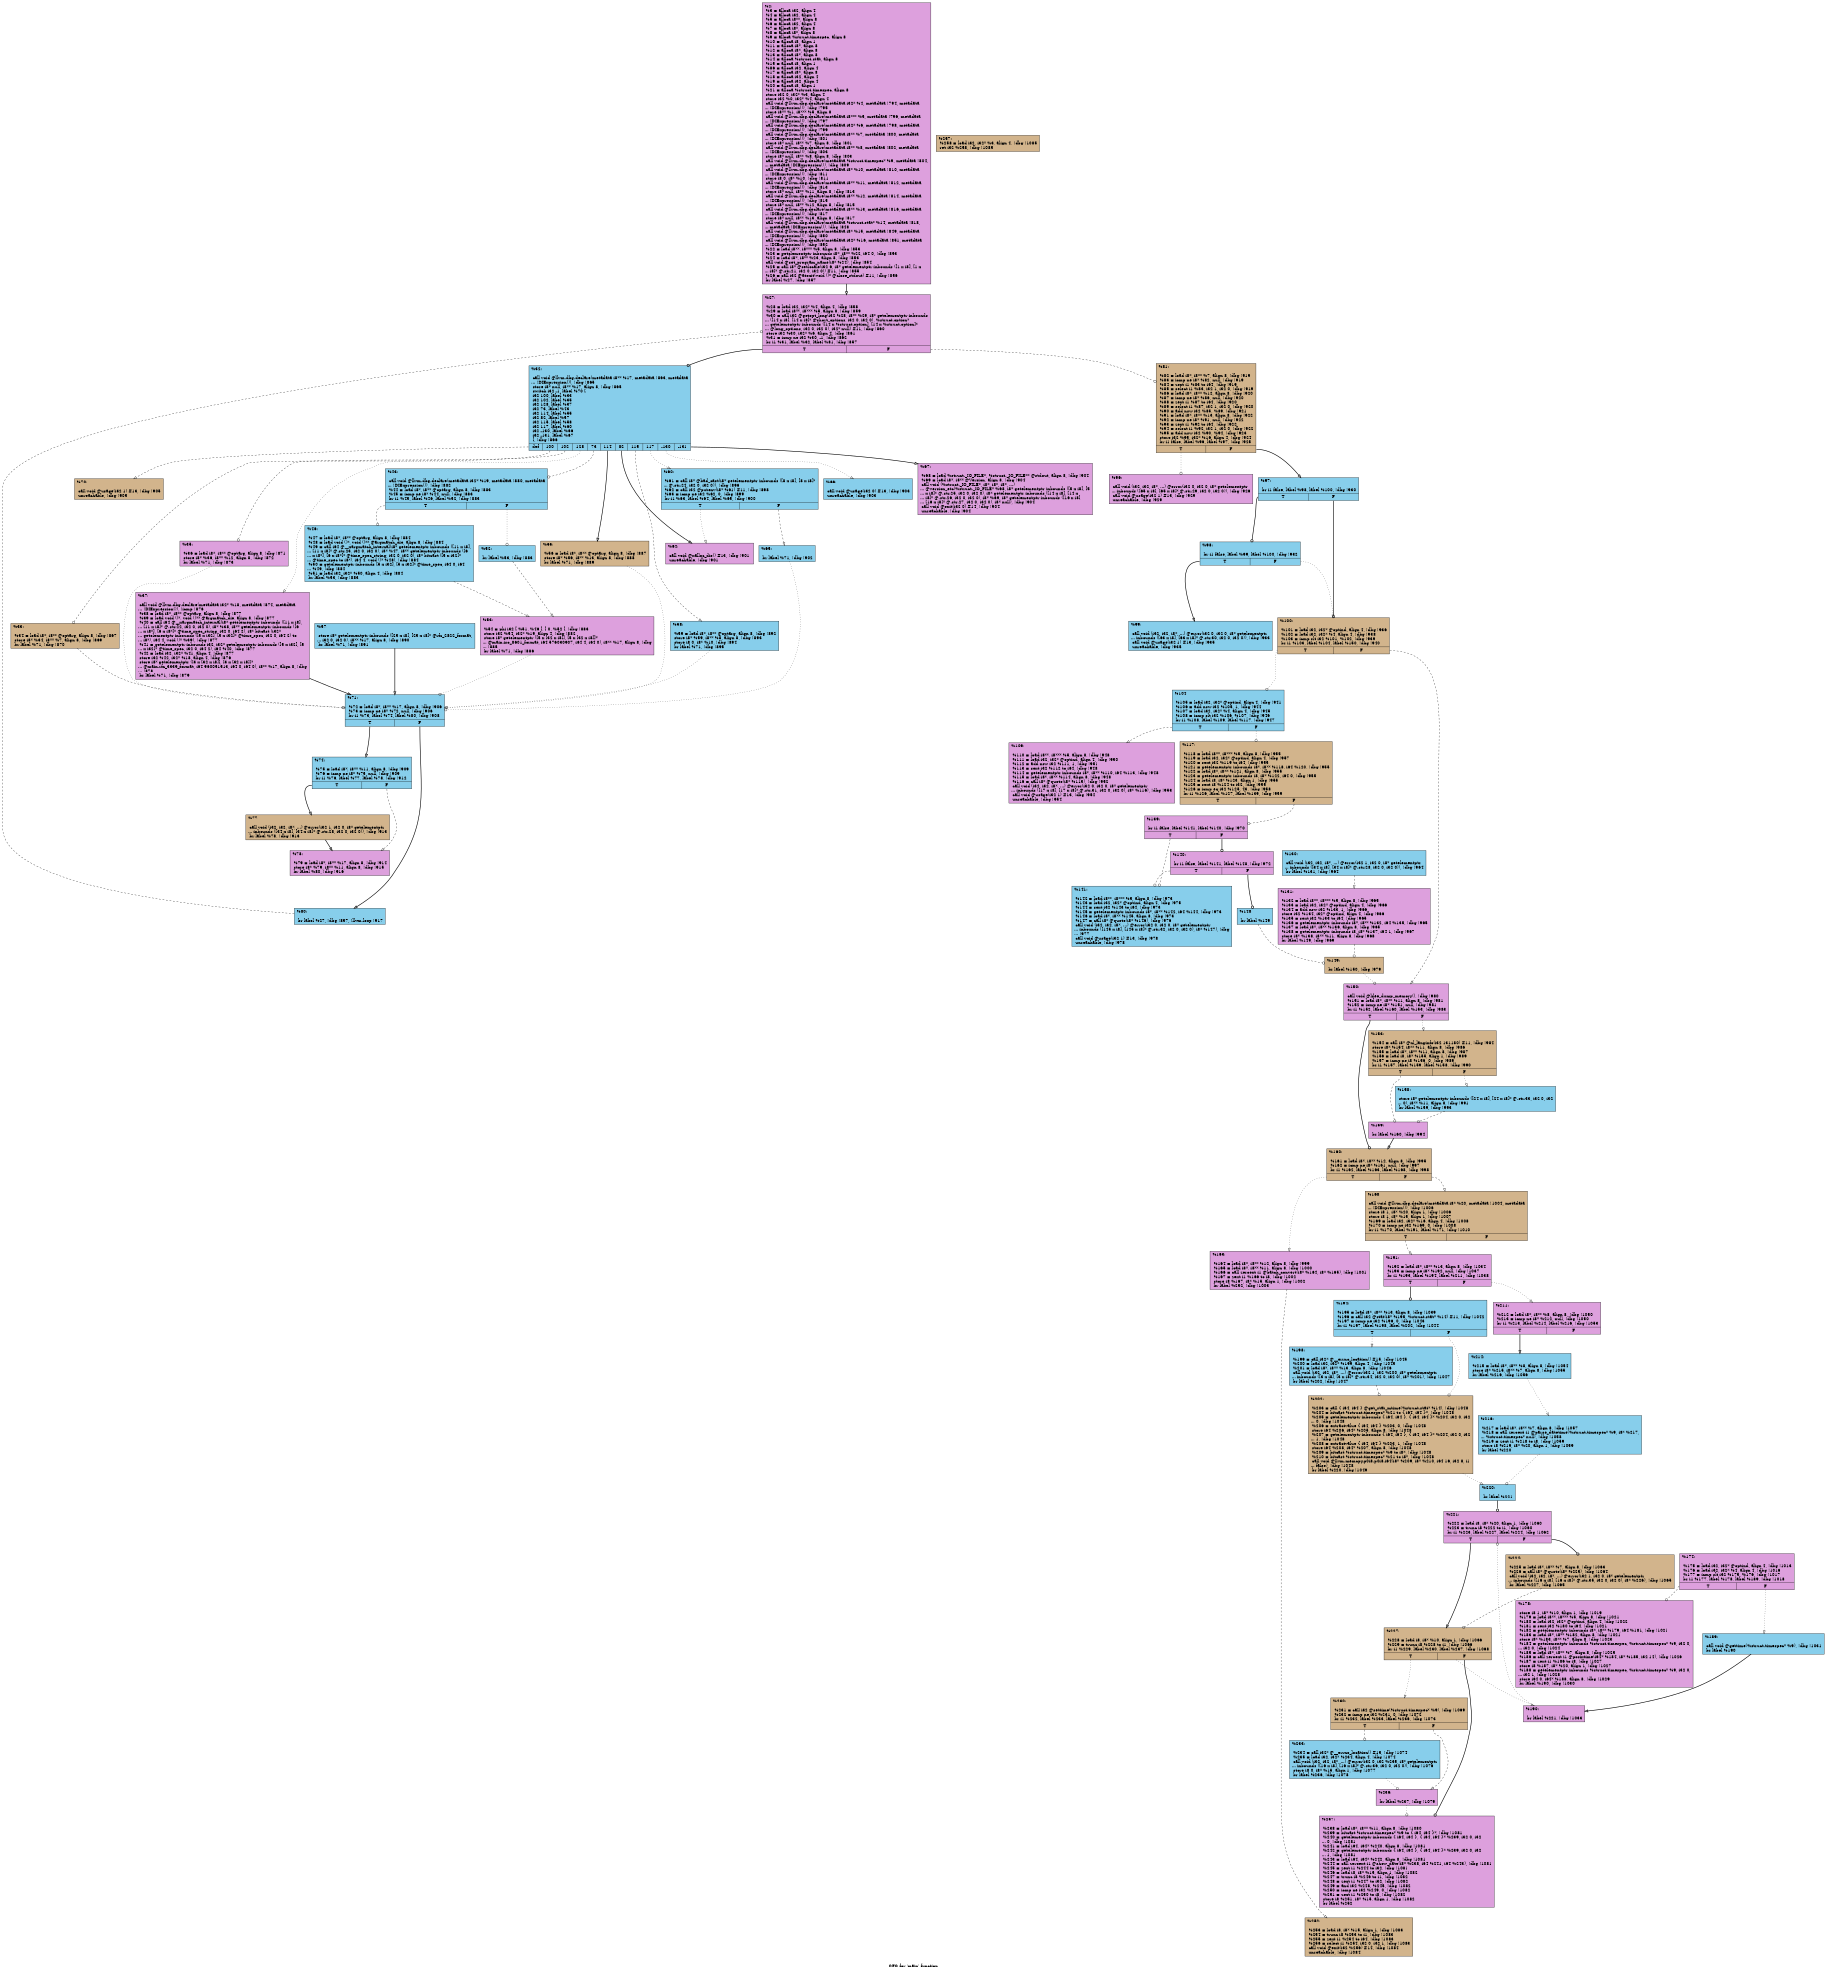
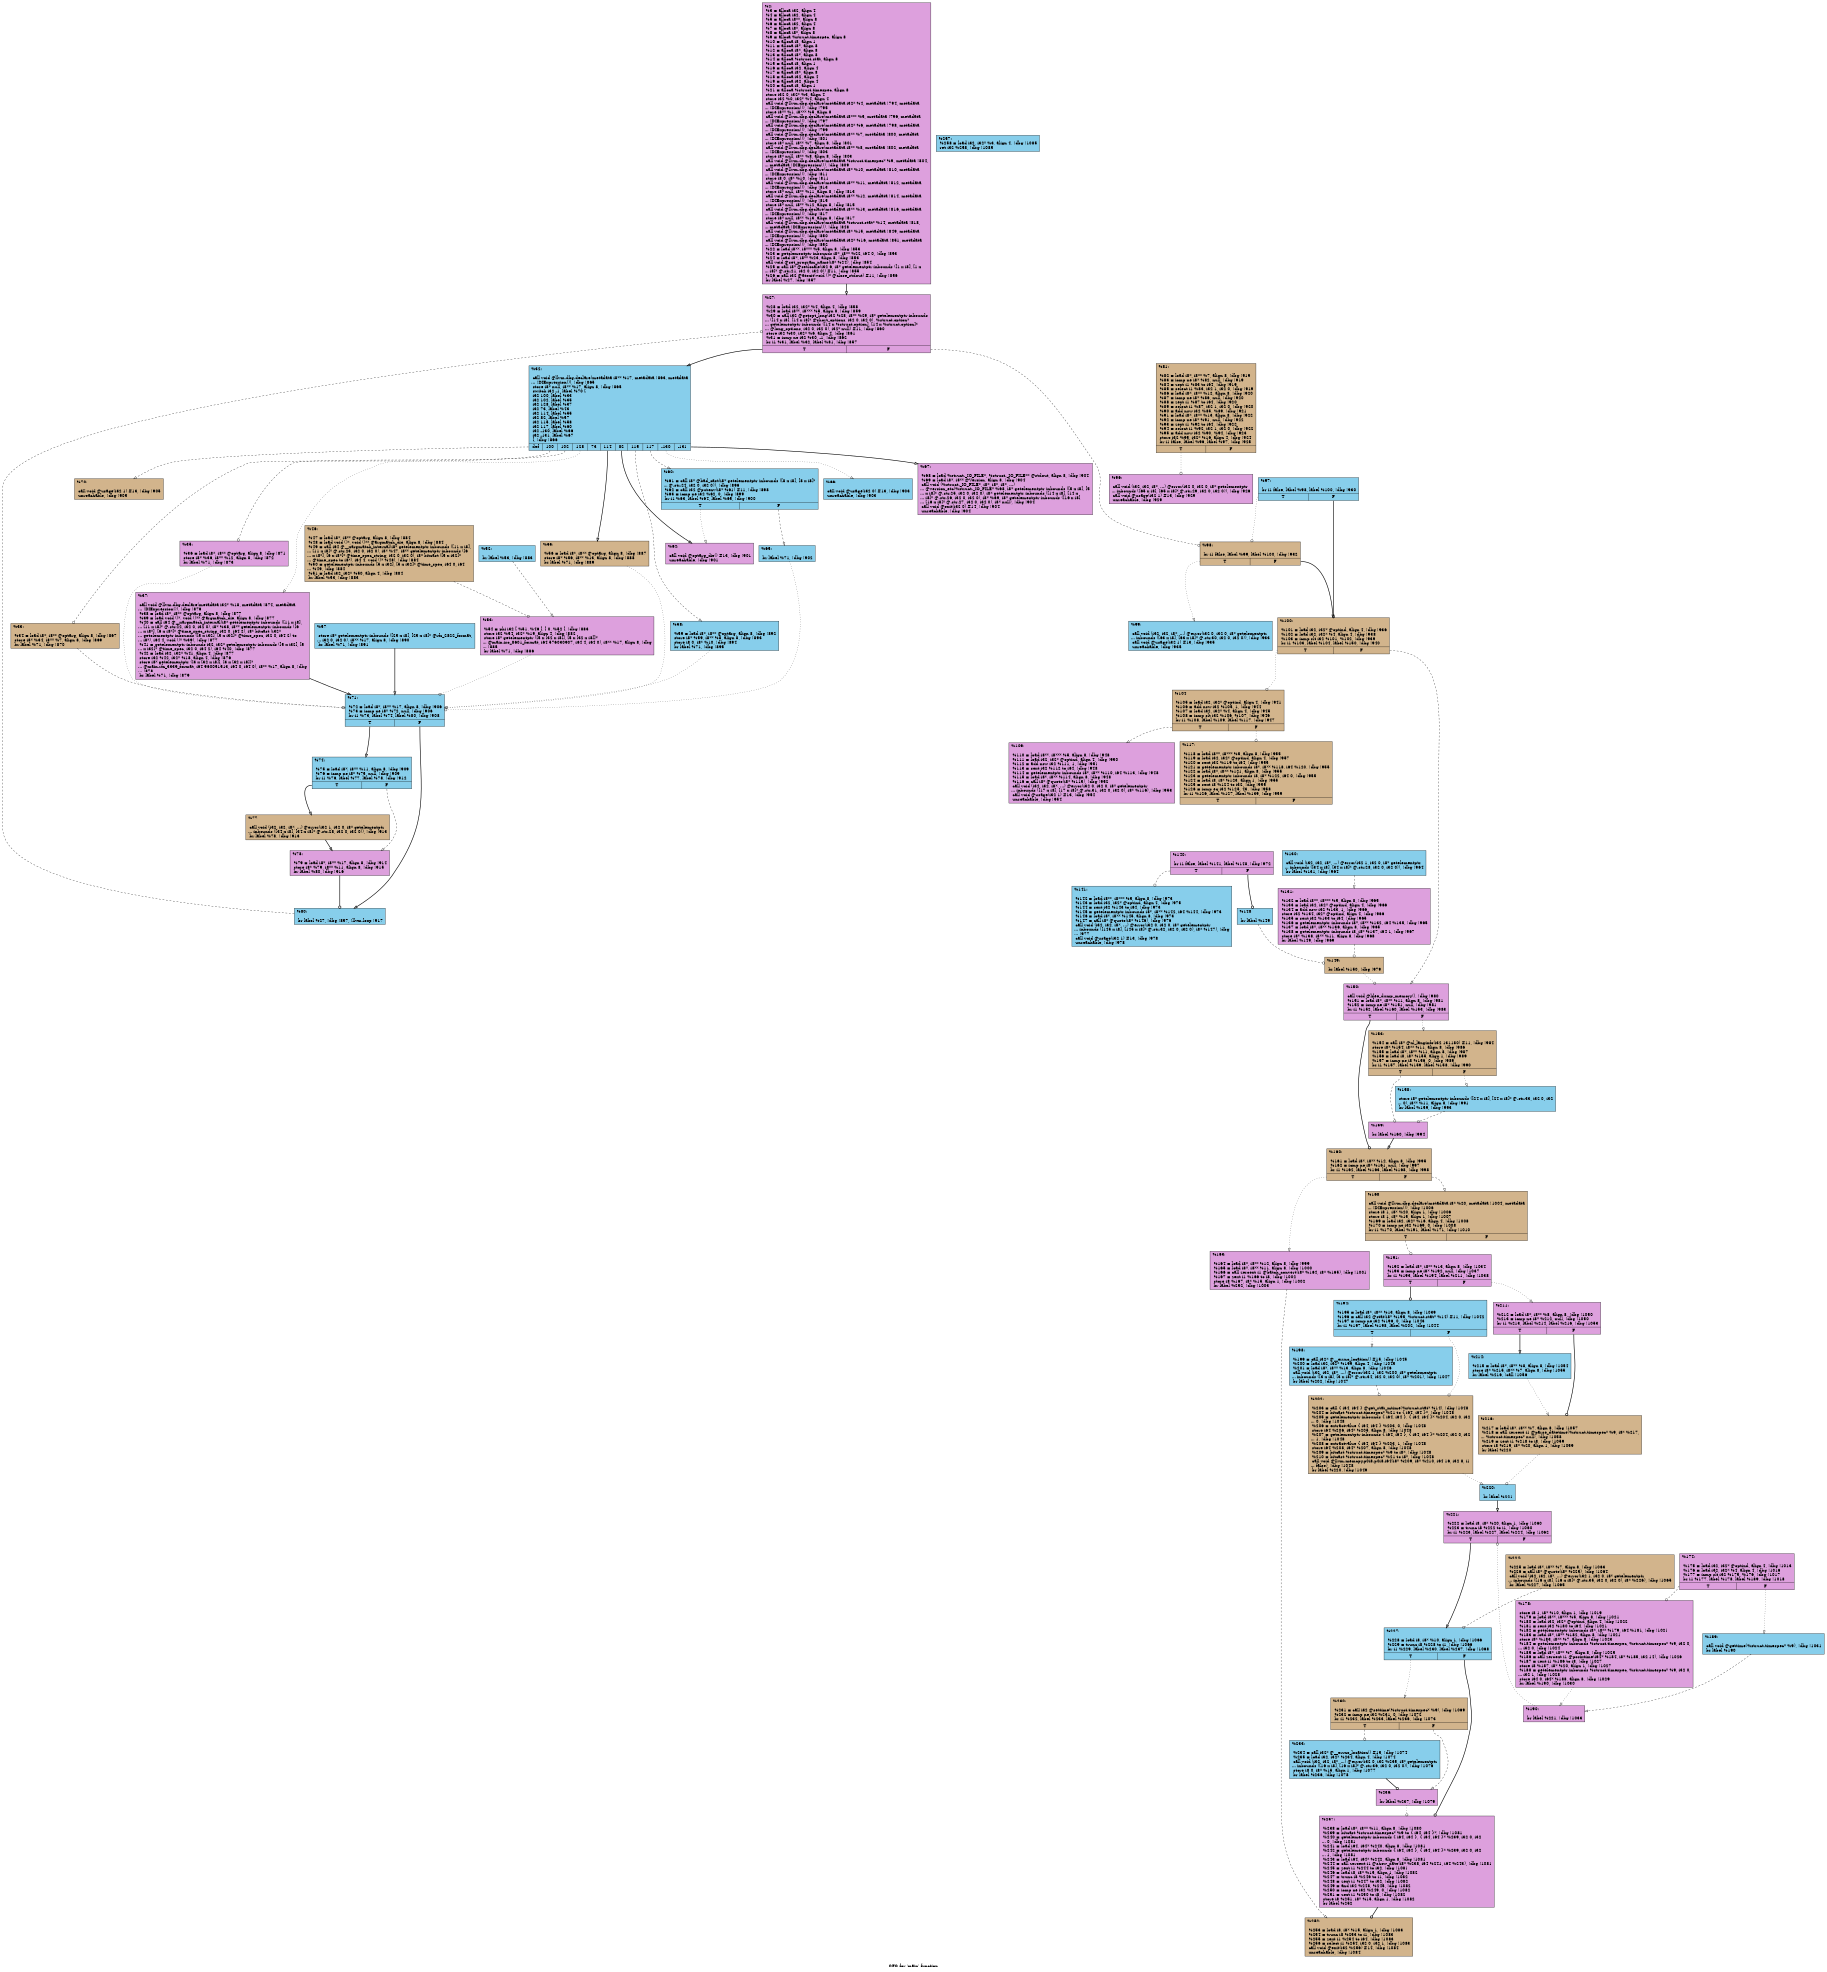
node "%2:": text "%86 = alloca i32, align 4" -> "%16 = alloca i32, align 4"
node "%257:": fillcolor tan -> skyblue
edge "%27:" -> "%32:": arrowhead odot -> onormal
edge "%27:" -> "%81:": now "%27:" -> "%98:"
edge "%81:" -> "%97:": removed
edge "%32:" -> "%60:": style dotted -> dashed
node "%43:": removed
edge "%97:" -> "%98:": style bold -> dotted
node "%46:": fillcolor skyblue -> tan
node "%98:": fillcolor skyblue -> tan
node "%64:": text "call void @xalloc_die() #13, !dbg !901" -> "call void @optarg_die() #13, !dbg !901"
edge "%98:" -> "%100:": style dotted -> bold
edge "%98:" -> "%99:": style bold -> dotted
edge "%46:" -> "%53:": arrowhead onormal -> odot
node "%37:": text "... !DIExpression()), !icmp !876" -> "... !DIExpression()), !dbg !876"
node "%104:": fillcolor skyblue -> tan
node "%139:": removed
edge "%78:" -> "%80:": added
edge "%168:" -> "%191:": arrowhead onormal -> odot
edge "%211:" -> "%216:": added
node "%214:": text "br label %216, !dbg !1056" -> "br label %216, !call !1056"
node "%216:": fillcolor skyblue -> tan
edge "%220:" -> "%221:": arrowhead odot -> onormal
edge "%221:" -> "%224:": removed
node "%227:": fillcolor tan -> skyblue
edge "%227:" -> "%190:": now "%178:" -> "%190:"
edge "%189:" -> "%190:": style bold -> dashed
edge "%233:" -> "%236:": style dotted -> bold
edge "%237:" -> "%252:": added
